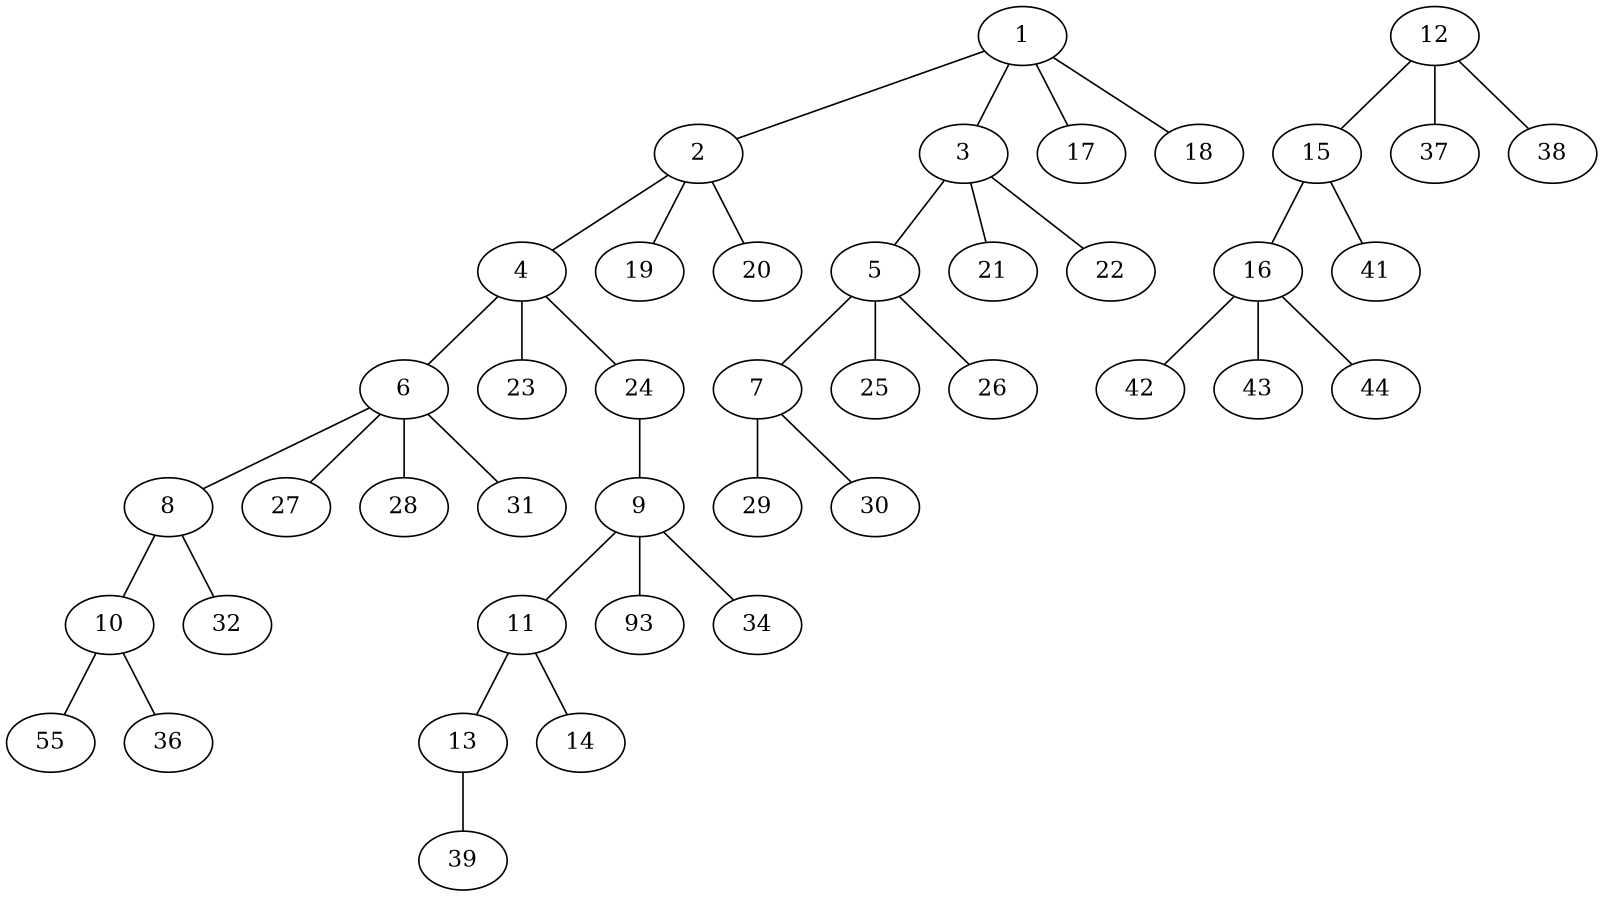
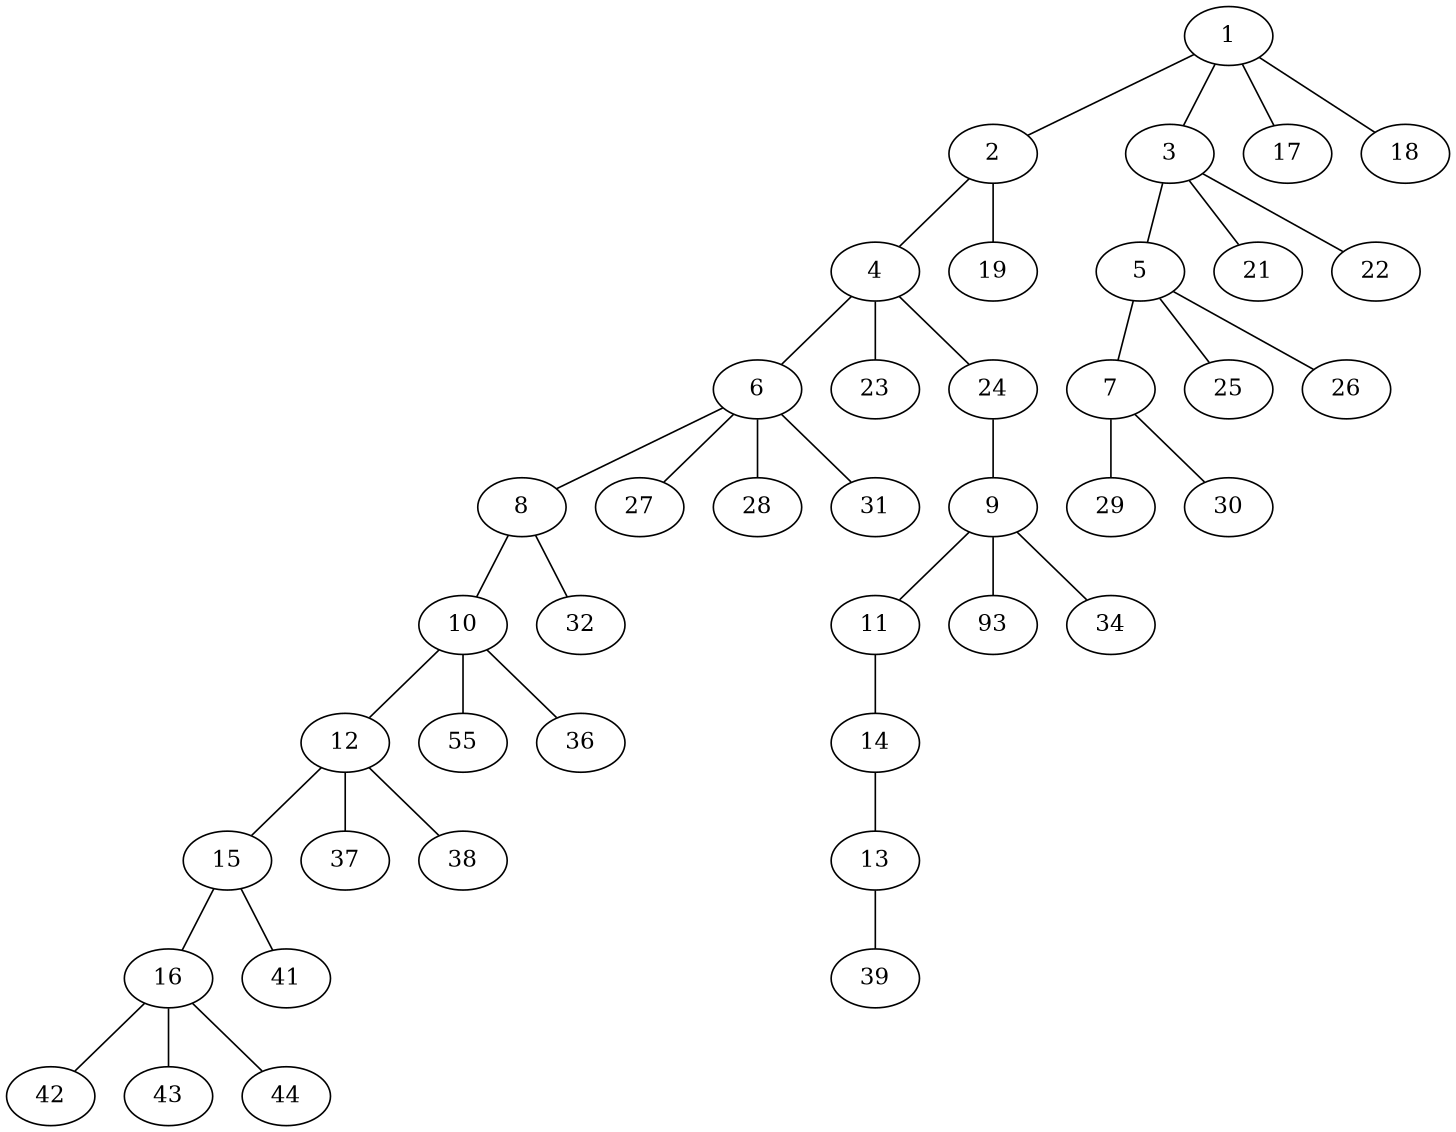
node "20": removed
edge "10" -- "12": added
edge "11" -- "13": now "14" -- "13"
